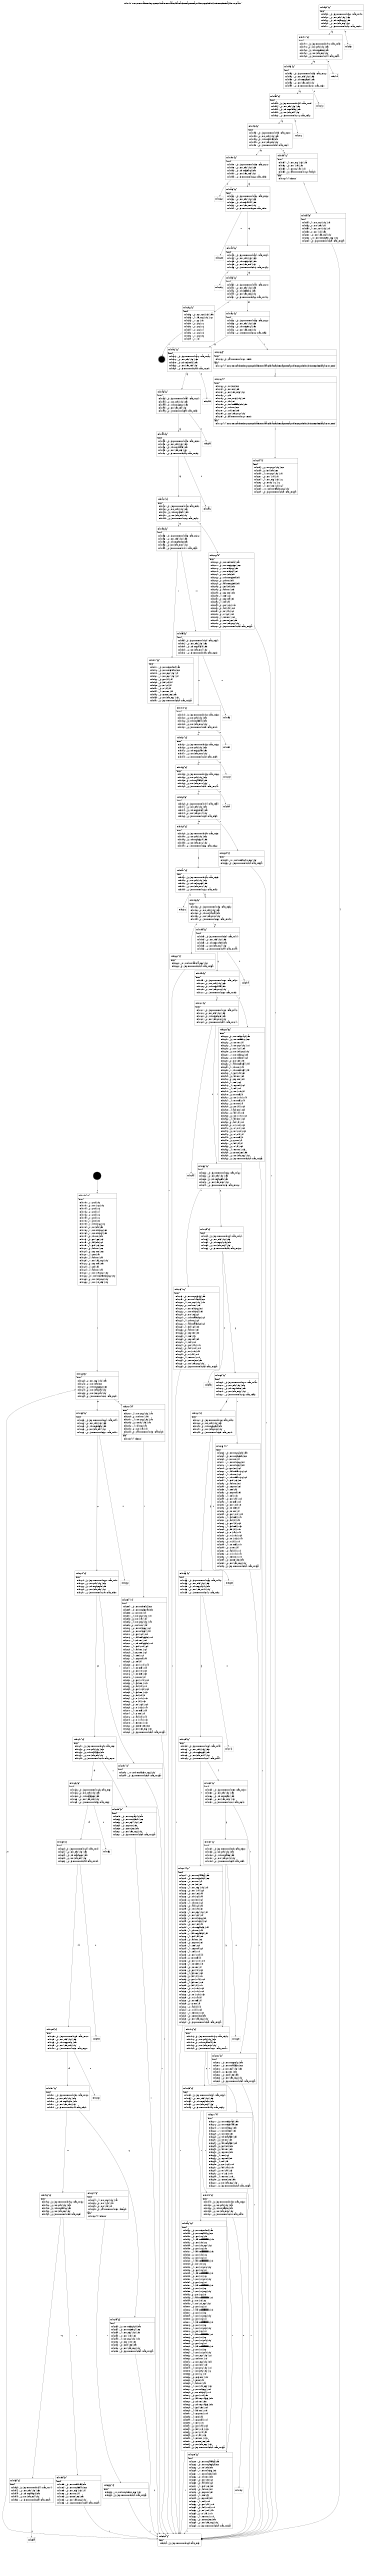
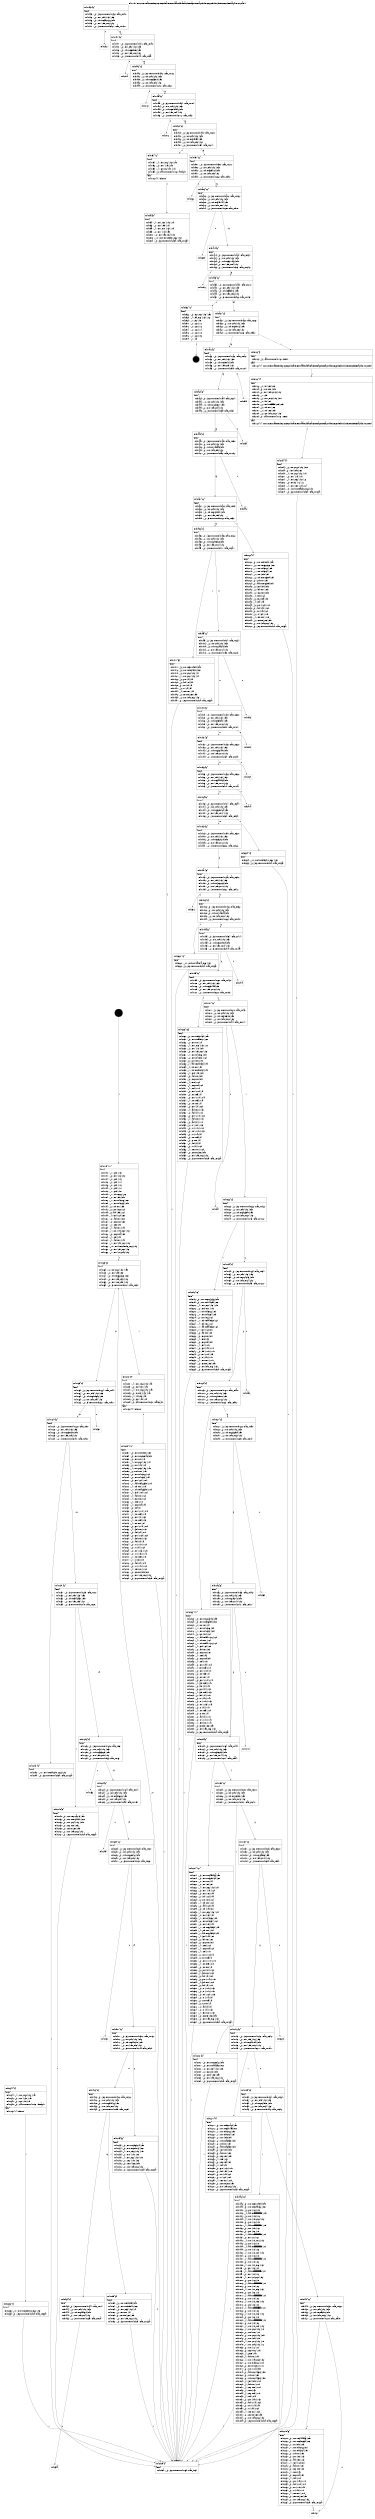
edge "0x40221e [86]" -> "0x402b2a [5]": now "0x40221e [86]" -> "0x401d67"
